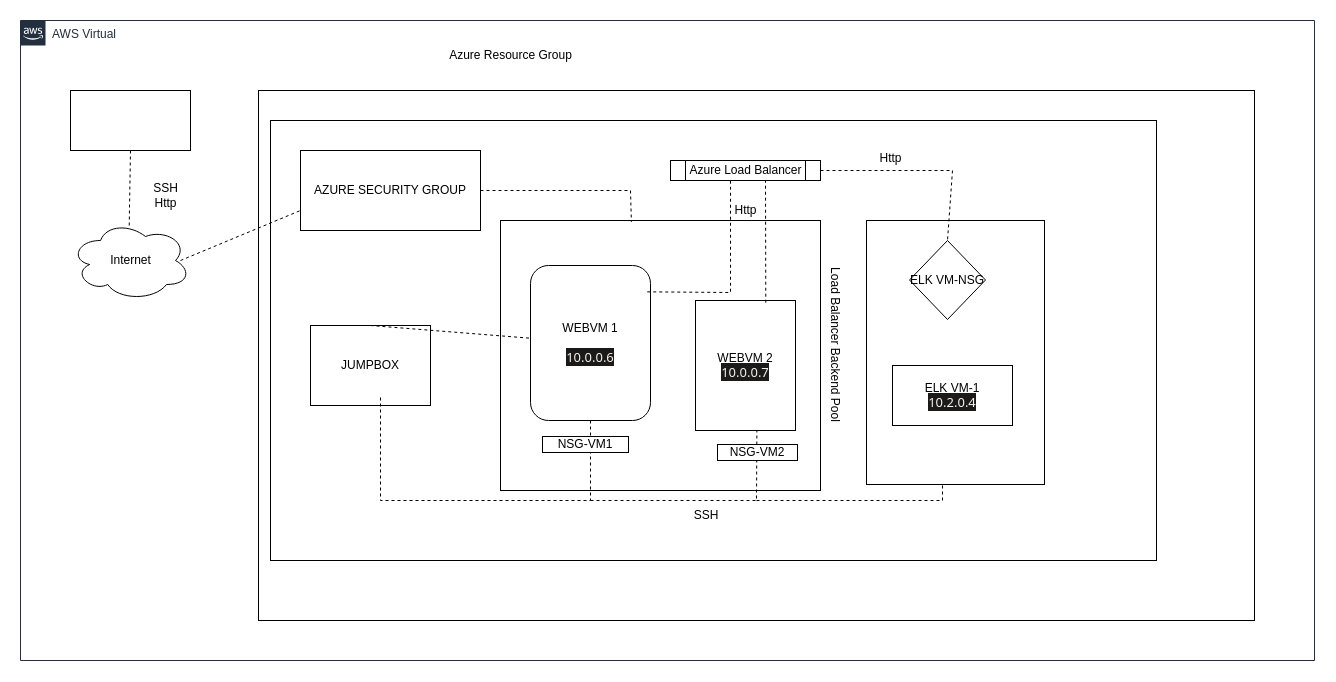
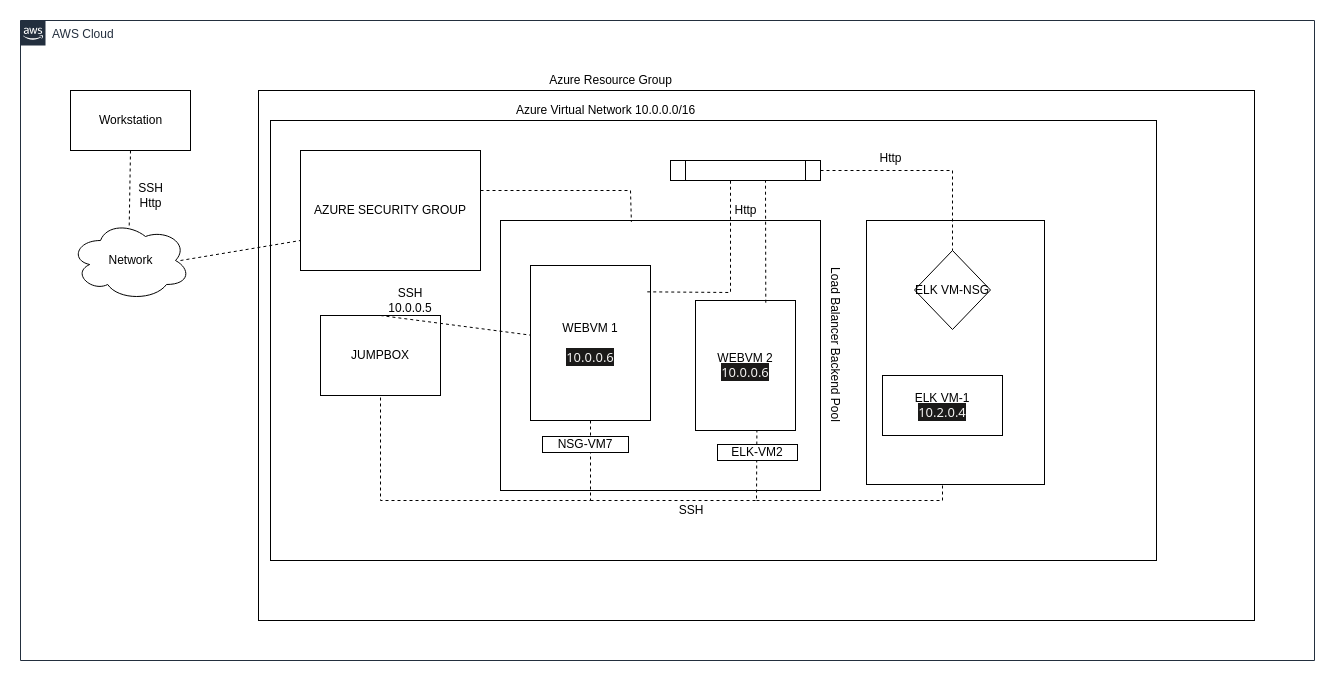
node "AWS Virtual": label "AWS Virtual" -> "AWS Cloud"
node "Azure Resource Group": moved (511, 56) -> (611, 81)
node "Azure Virtual Network 10.0.0.0/16": added
node "Workstation": added
node "Azure Load Balancer": removed
node "AZURE SECURITY GROUP": size 180x80 -> 180x120
node "SSH Http": moved (166, 196) -> (151, 196)
node "Internet": label "Internet" -> "Network"
node "ELK VM-NSG": moved (948, 280) -> (953, 290)
node "SSH 10.0.0.5": added
node "WEBVM 1 10.0.0.6": shape rounded rectangle -> rectangle
node "JUMPBOX": moved (371, 366) -> (381, 356)
node "WEBVM 2 10.0.0.7": label "WEBVM 2 10.0.0.7" -> "WEBVM 2 10.0.0.6"
node "ELK VM-1 10.2.0.4": moved (953, 396) -> (943, 406)
node "NSG-VM1": label "NSG-VM1" -> "NSG-VM7"
node "NSG-VM2": label "NSG-VM2" -> "ELK-VM2"
node "SSH": moved (707, 516) -> (692, 511)
